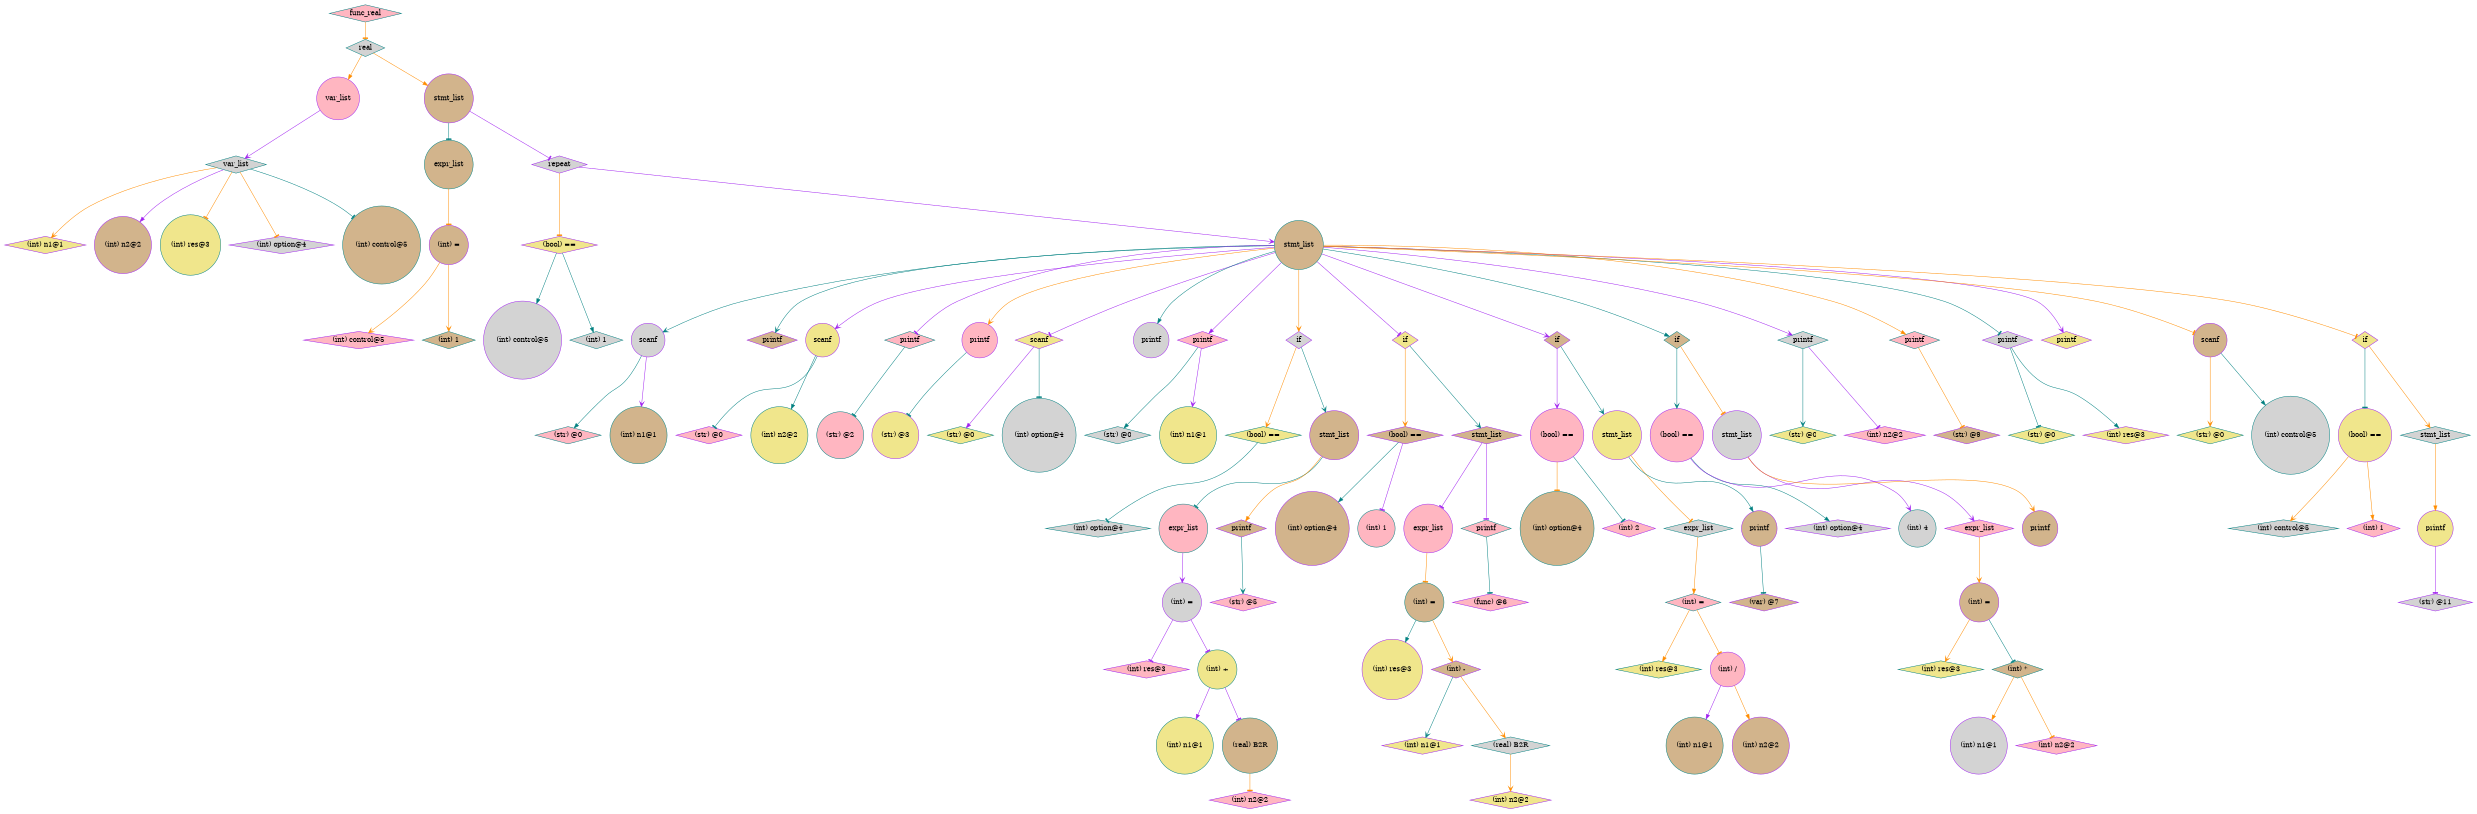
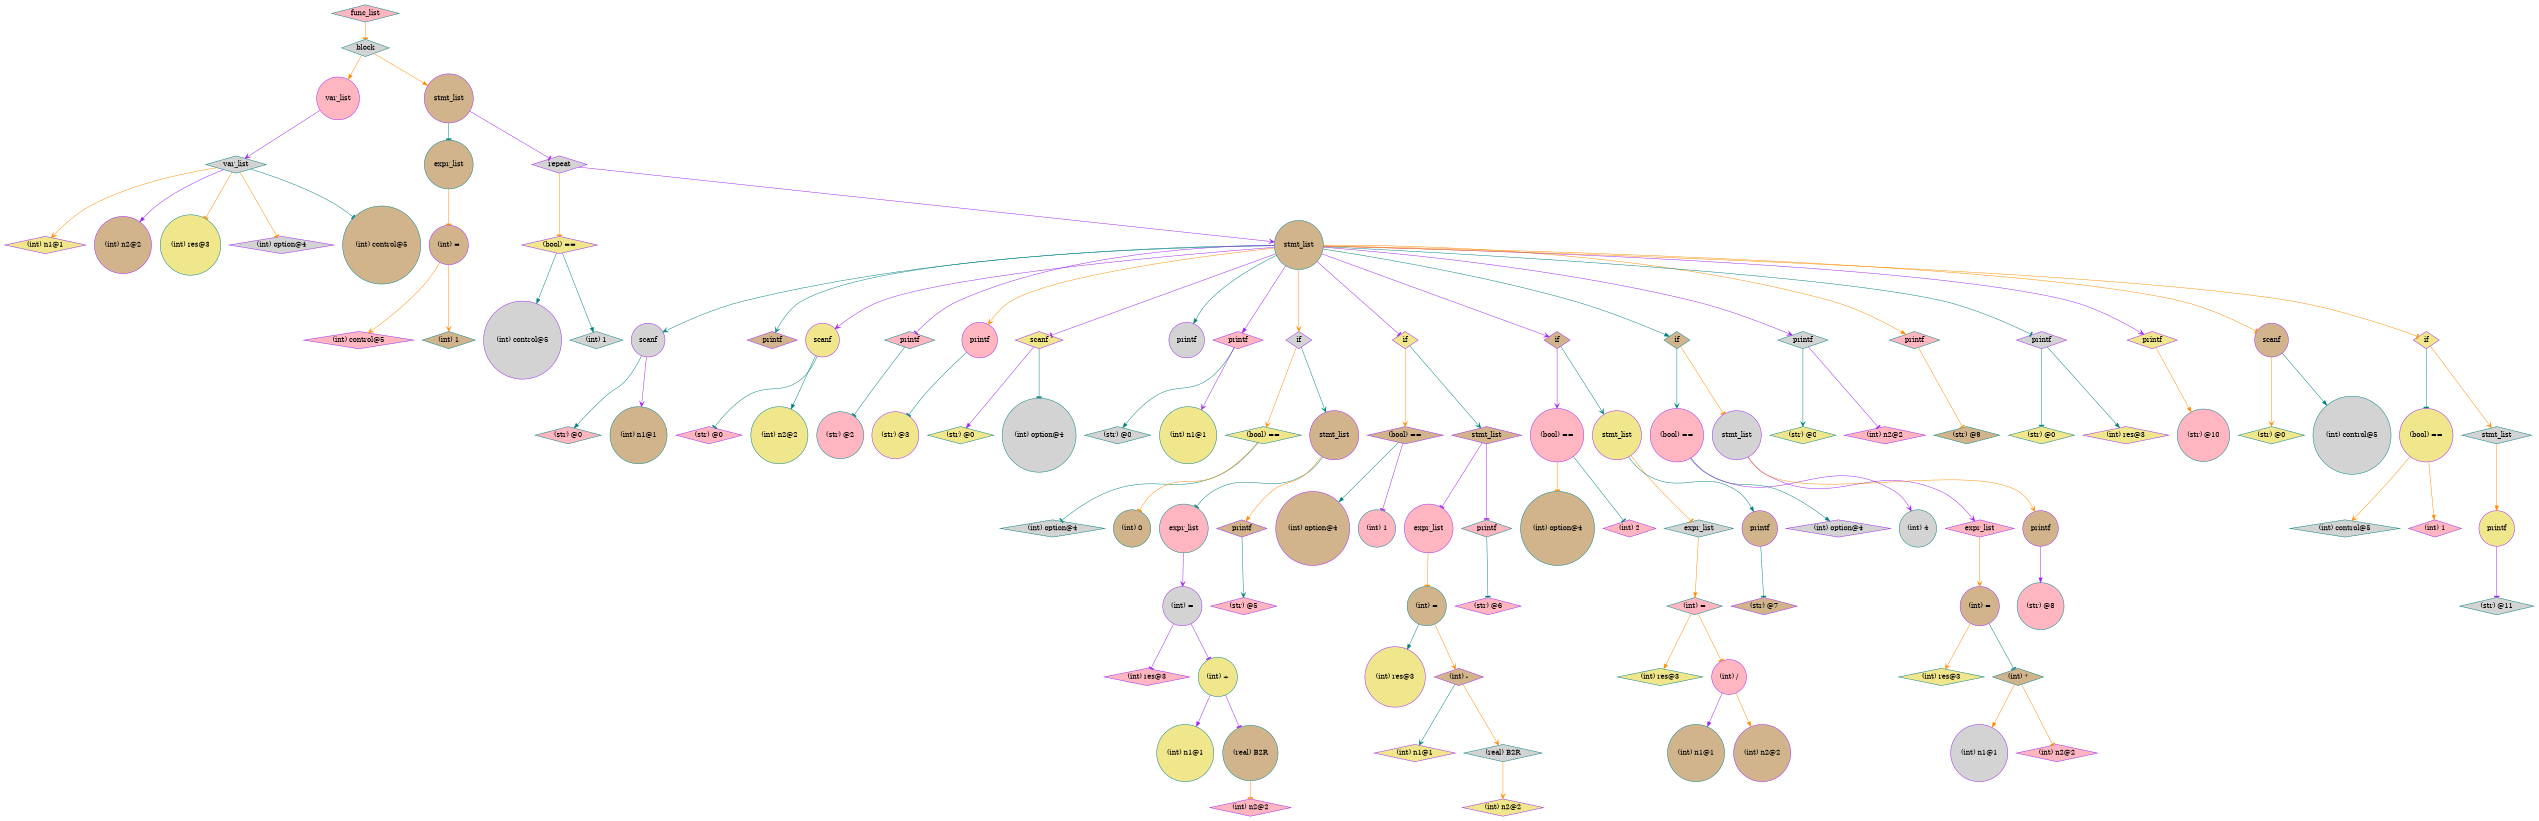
node "func_real": label "func_real" -> "func_list"
node "real": label "real" -> "block"
node "(str) @9": color purple -> teal
node "(str) @10": added
node "(int) 0": added
node "(func) @6": label "(func) @6" -> "(str) @6"
node "(var) @7": label "(var) @7" -> "(str) @7"
node "(str) @11": color purple -> teal
node "(str) @8": added
